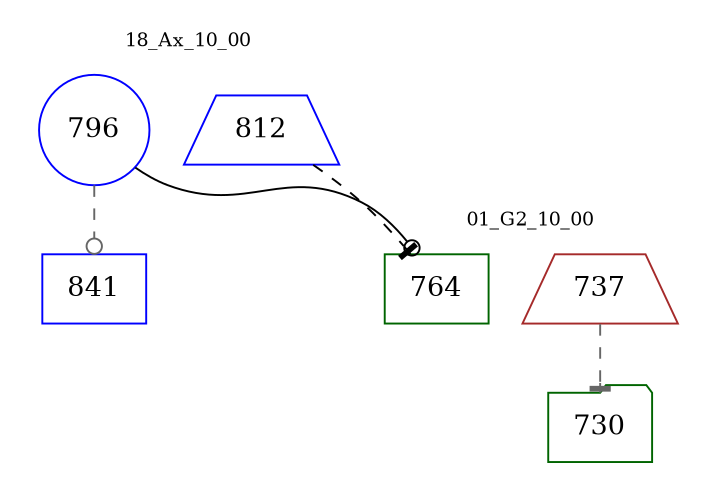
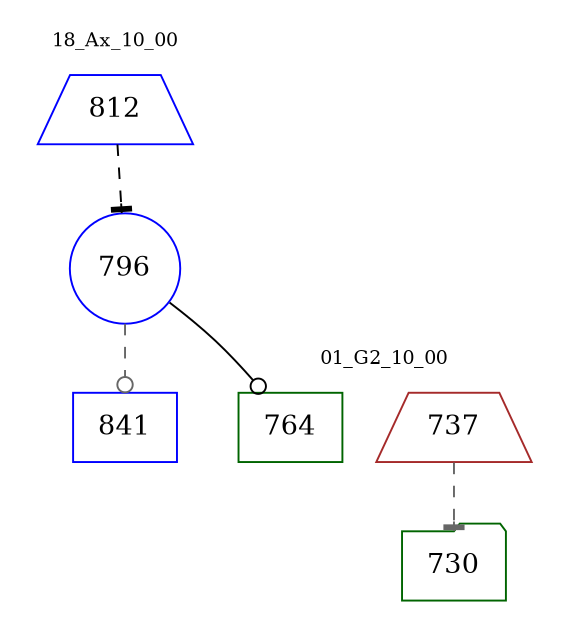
edge "812" -> "764": now "812" -> "796"
